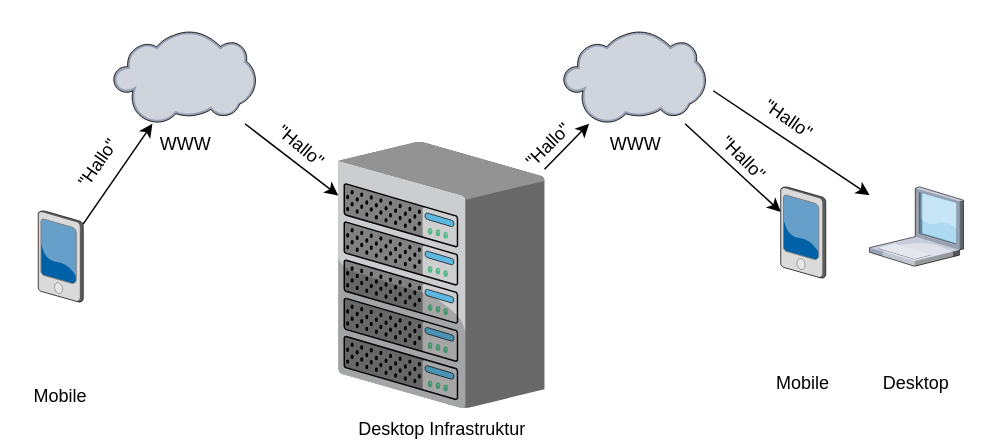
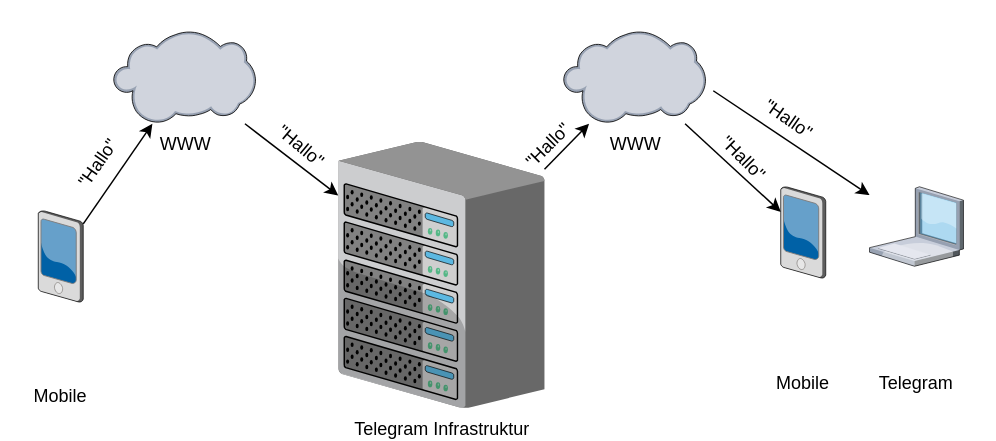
node "Desktop": label "Desktop" -> "Telegram"
node "Desktop Infrastruktur": label "Desktop Infrastruktur" -> "Telegram Infrastruktur"
